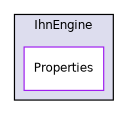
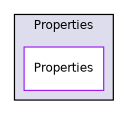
cluster "IhnEngine": label "IhnEngine" -> "Properties"
